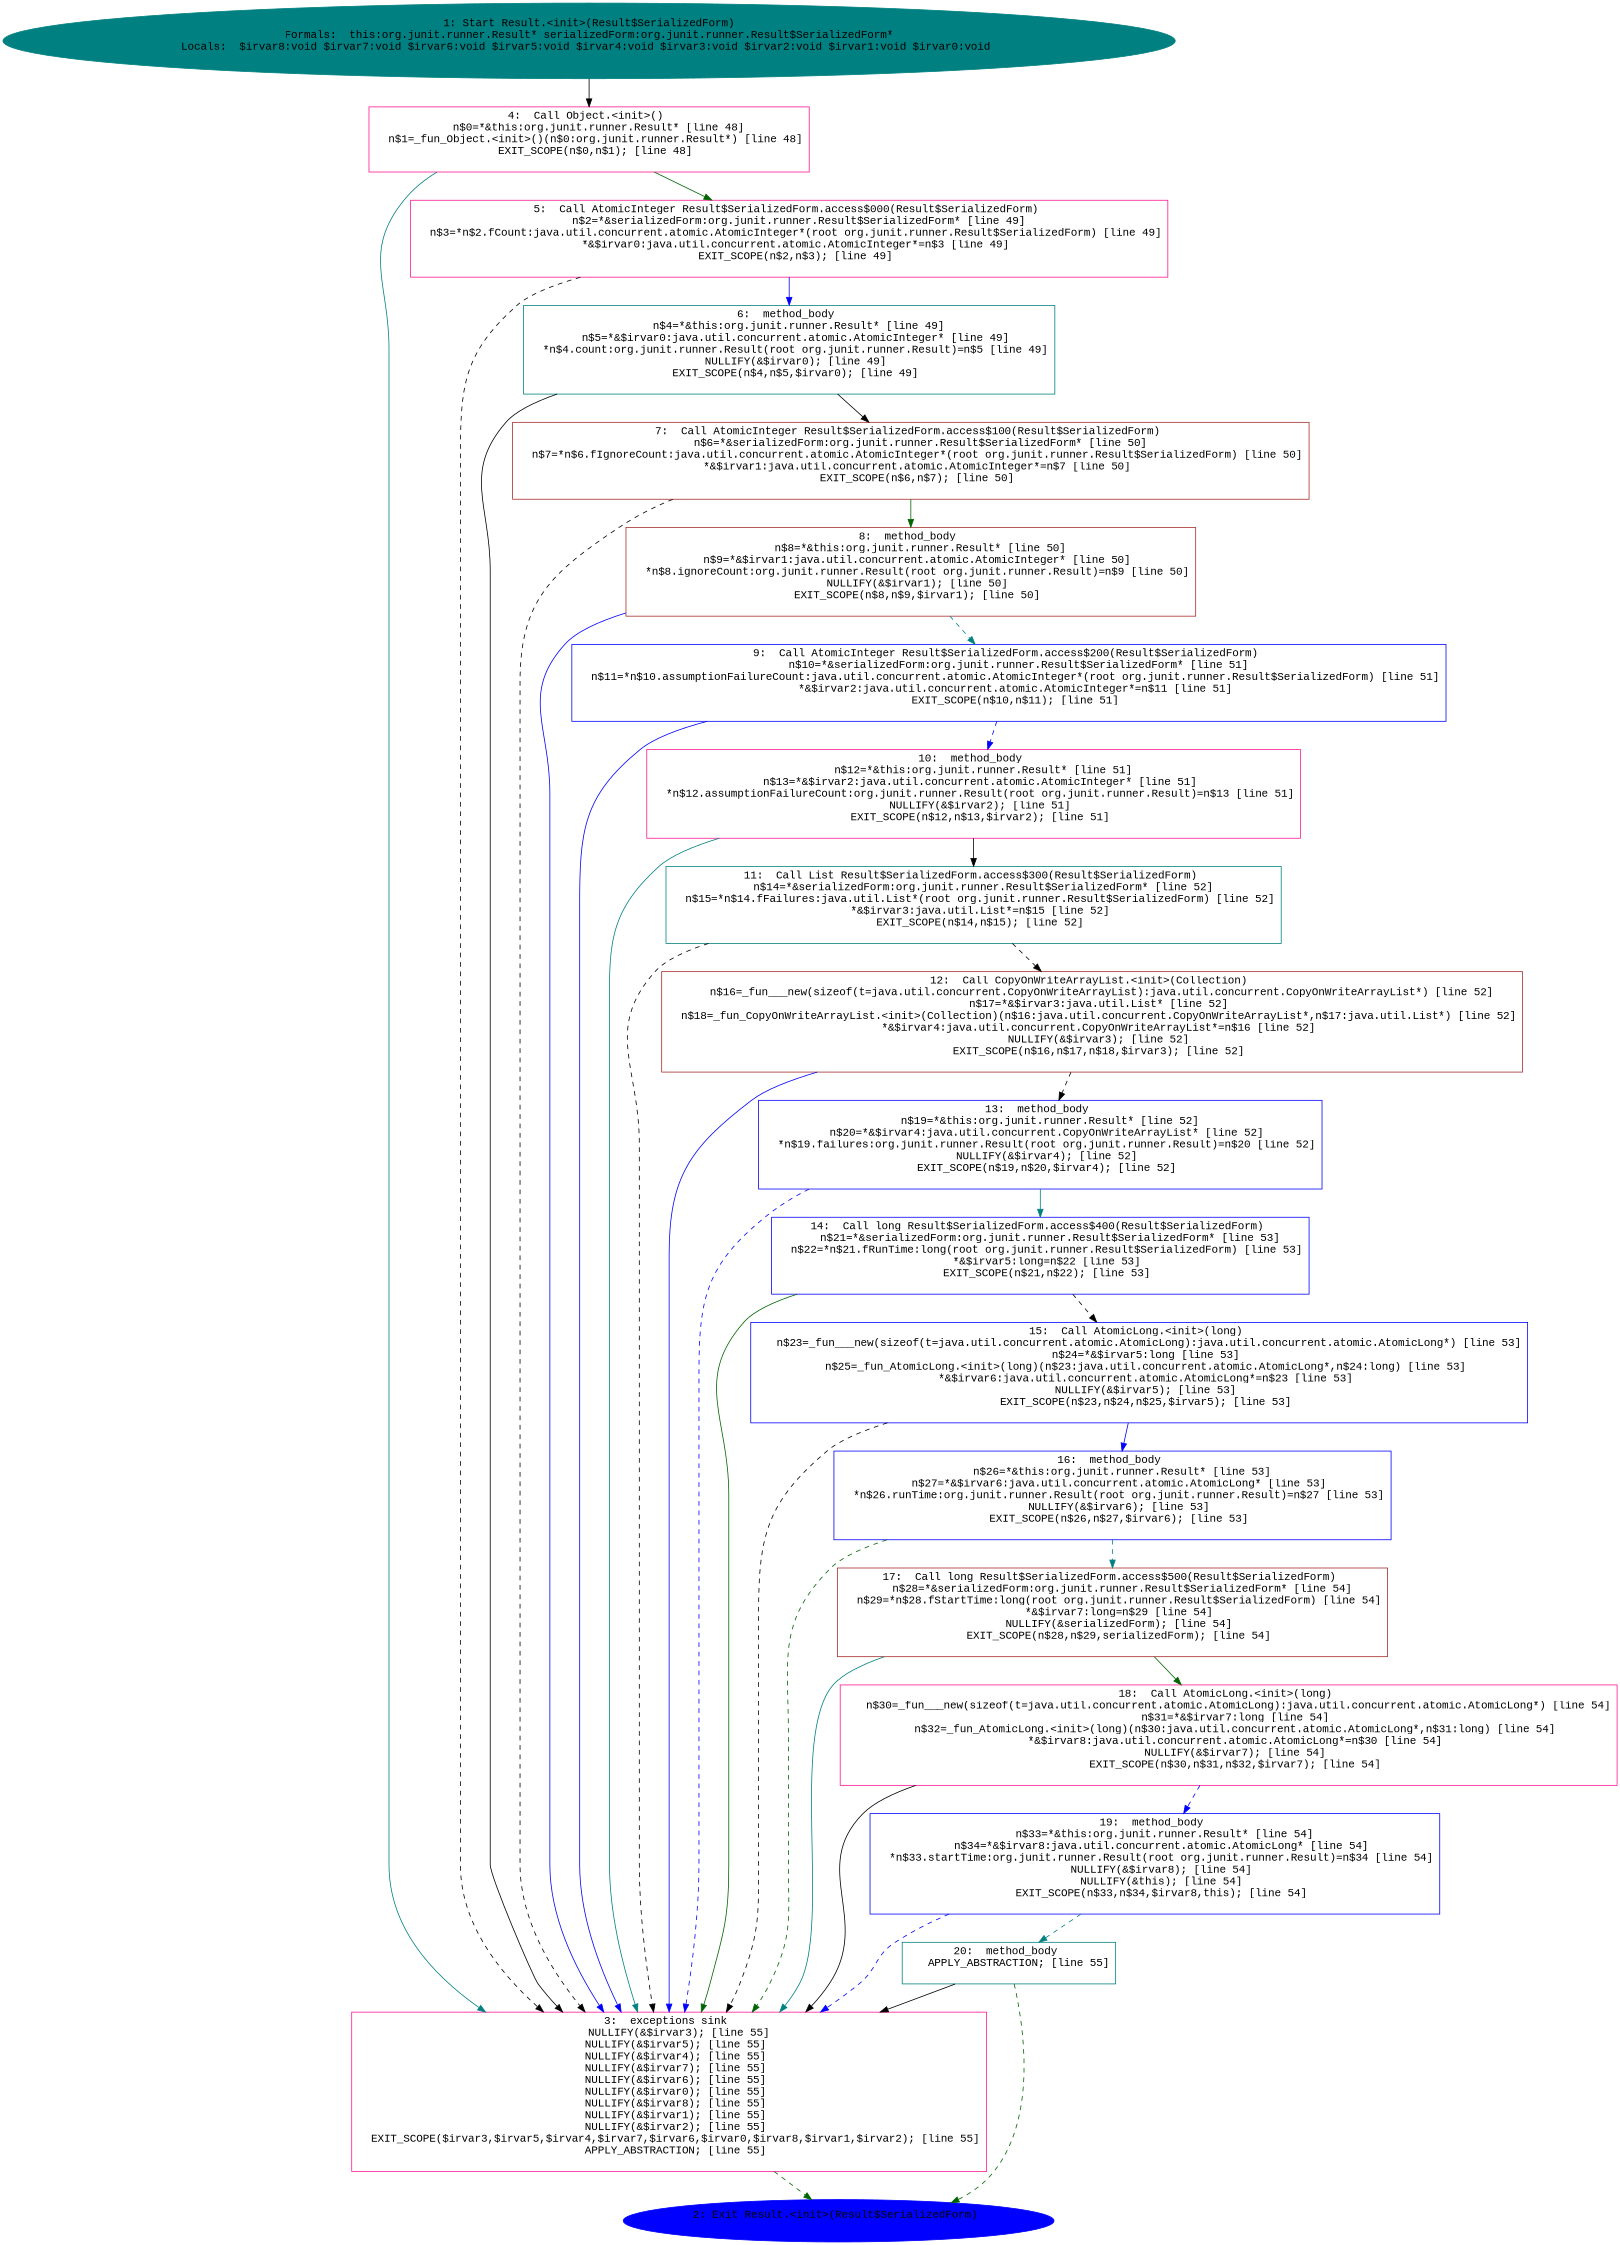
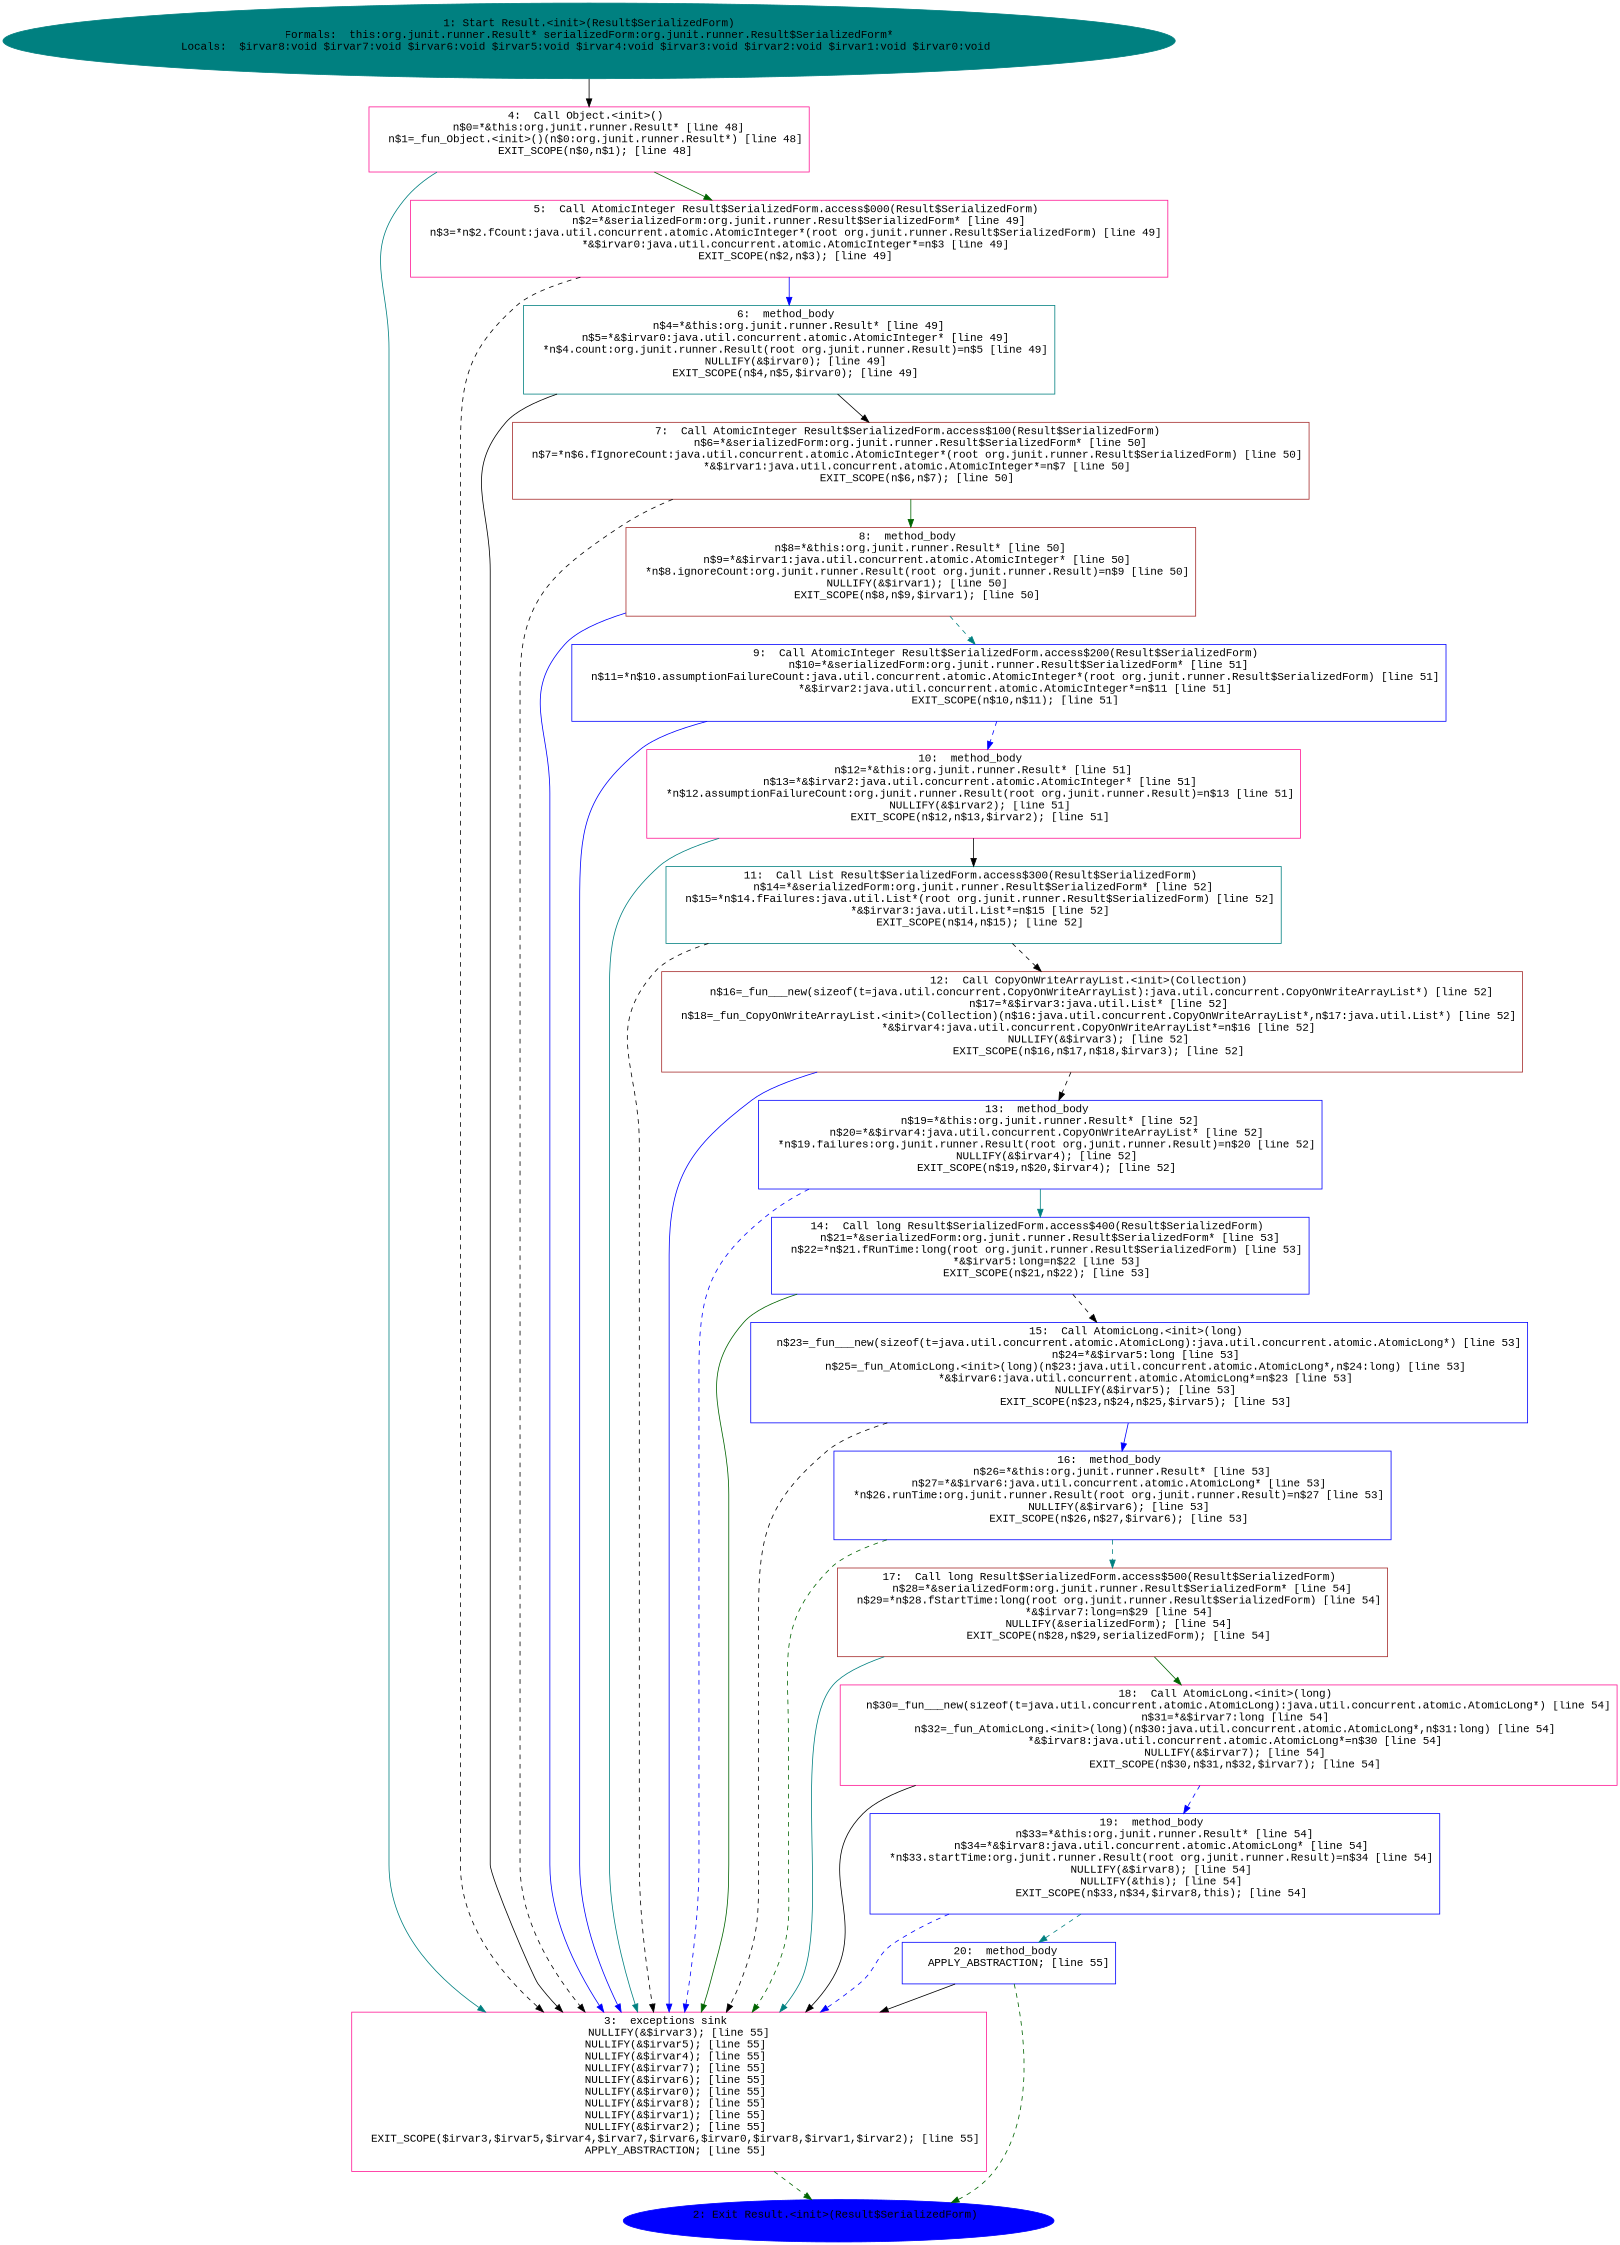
node "20:  method_body APPLY_ABSTRACTION; [line 55]": color teal -> blue
